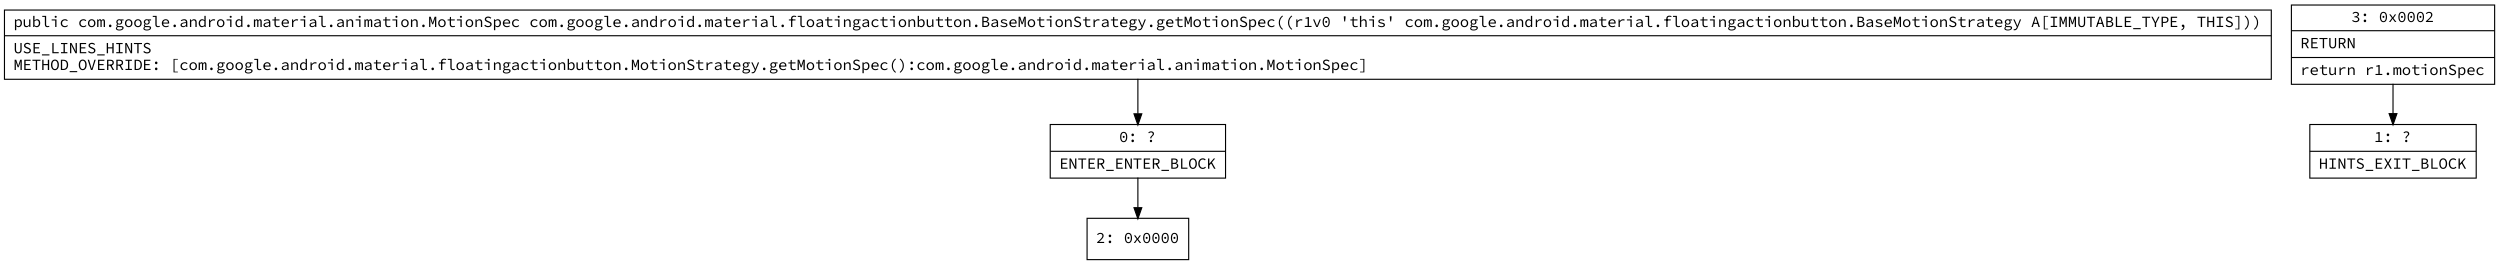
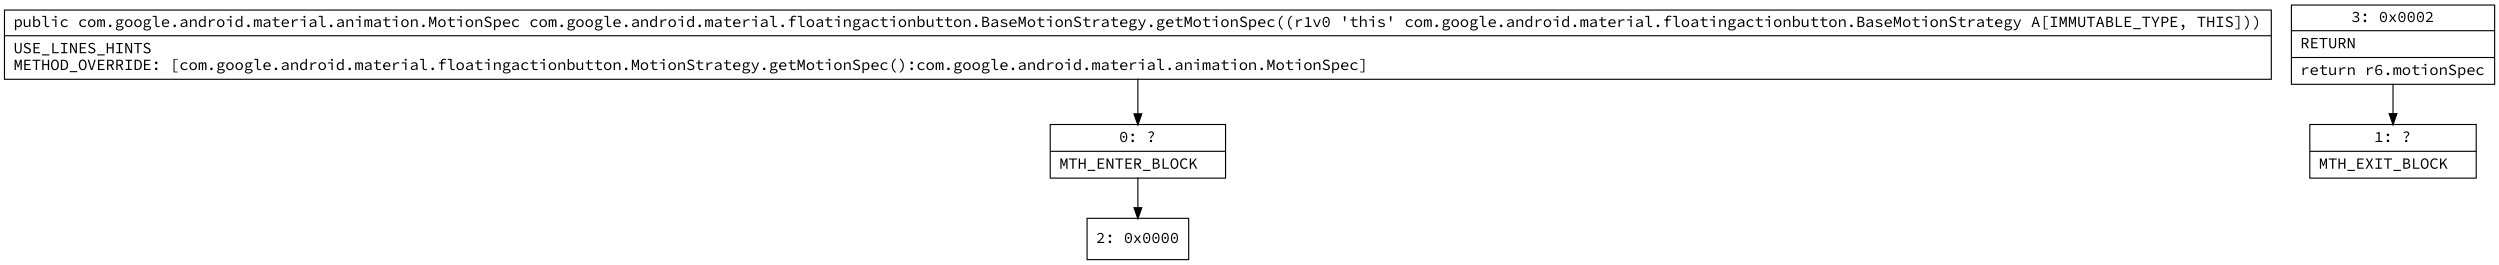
node "3: 0x0002": text "return r1.motionSpec" -> "return r6.motionSpec"
node "0: ?": text "ENTER_ENTER_BLOCK" -> "MTH_ENTER_BLOCK"
node "1: ?": text "HINTS_EXIT_BLOCK" -> "MTH_EXIT_BLOCK"
